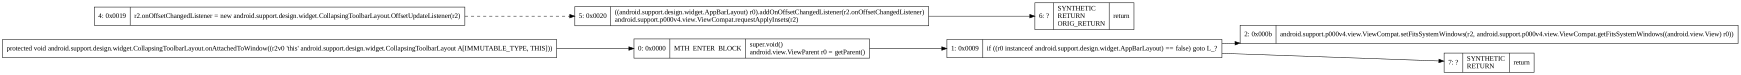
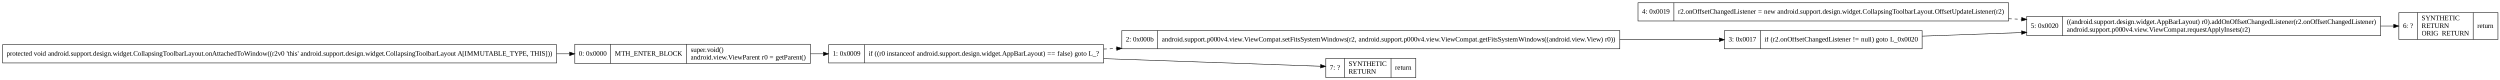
node "3: 0x0017": added
edge "1: 0x0009" -> "2: 0x000b": style solid -> dashed
